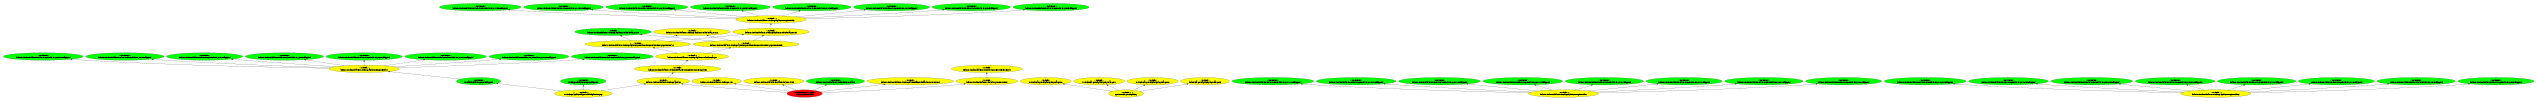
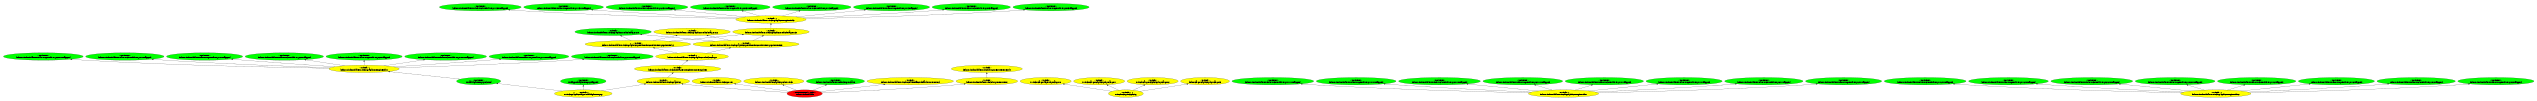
node "<spriteset> ss_tail_light_empty_unflipped": label "<spriteset> ss_tail_light_empty_unflipped" -> "<spriteset> ss_tail_light_empty_closed"
node "<switch> helm_wind_middle_articulated_cb_switch": label "<switch> helm_wind_middle_articulated_cb_switch" -> "<switch> helm_wind_middle_capacity_cb_switch"
node "<switch> switch_cargo_capacity_by_cargo_0": label "<switch> switch_cargo_capacity_by_cargo_0" -> "<switch> switch_cargo_layer_by_cargo_0"
node "<switch> sprites_cargo_capacity": label "<switch> sprites_cargo_capacity" -> "<switch> switch_cargo_capacity"
